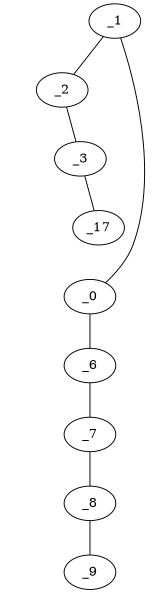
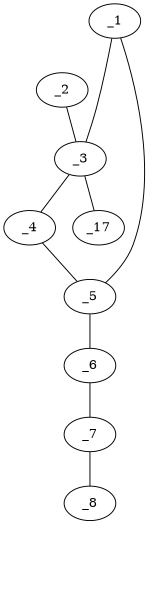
edge "_1" -- "_2": now "_1" -- "_3"
node "_4": added
node "_0": label "_0" -> "_5"
node "_9": removed
